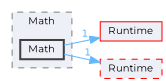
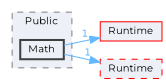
cluster "Math": label "Math" -> "Public"
